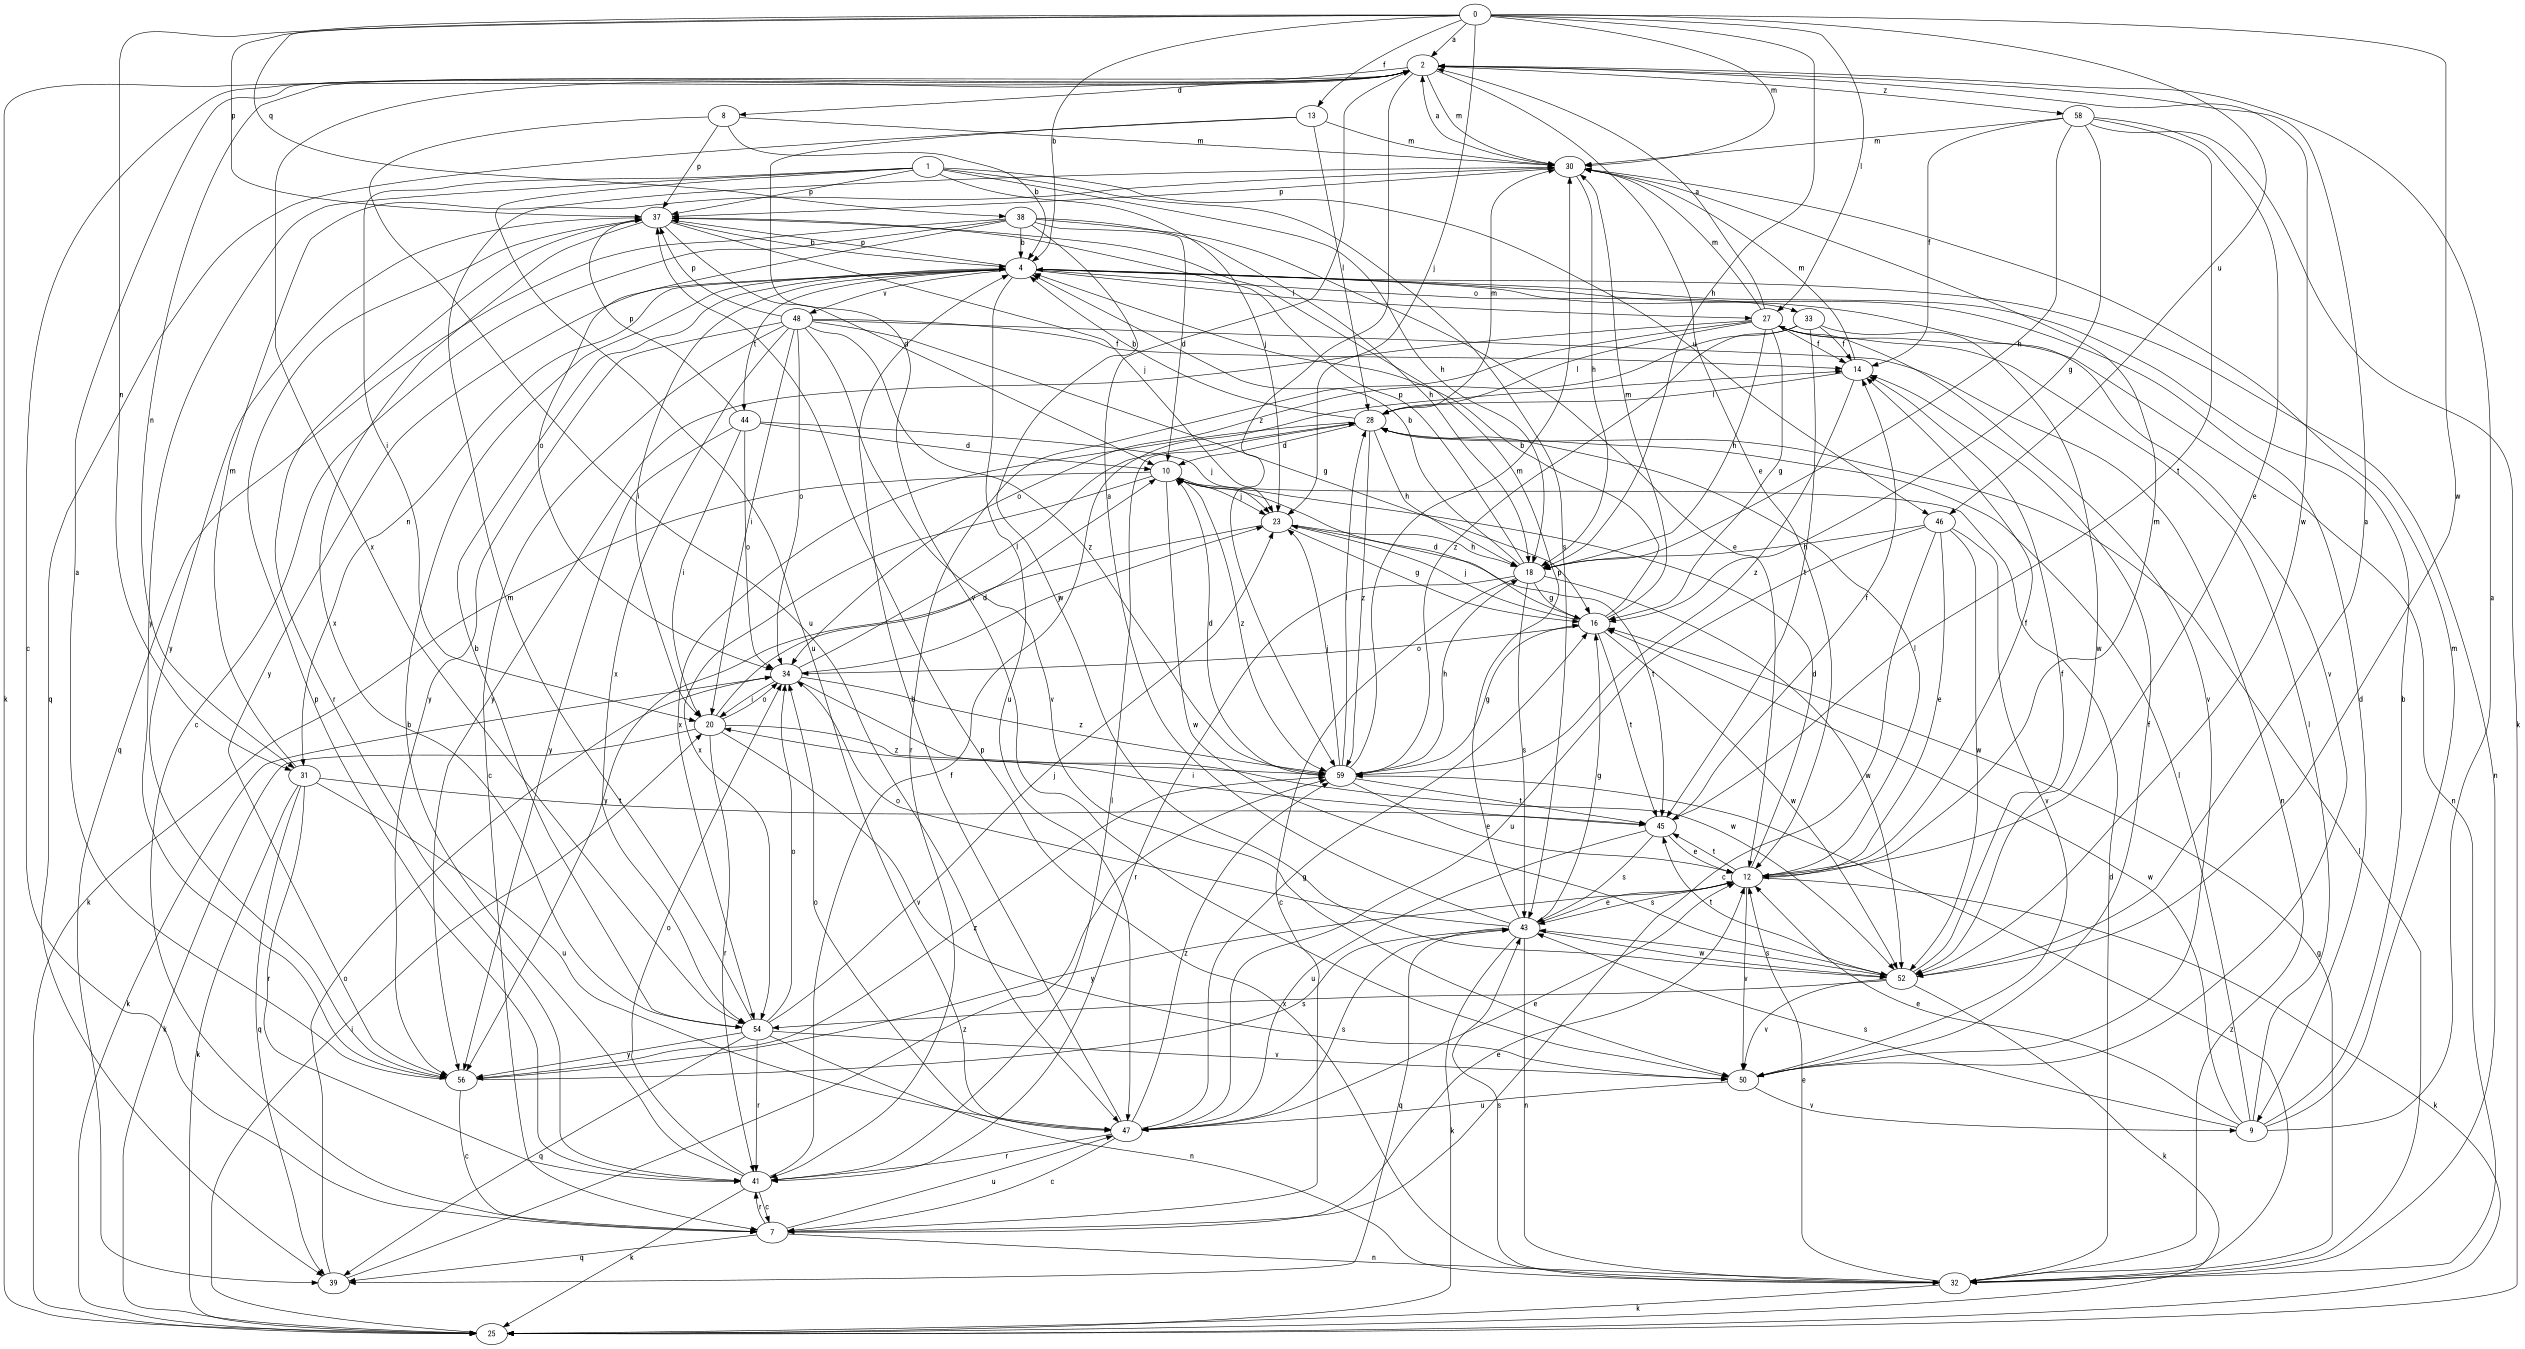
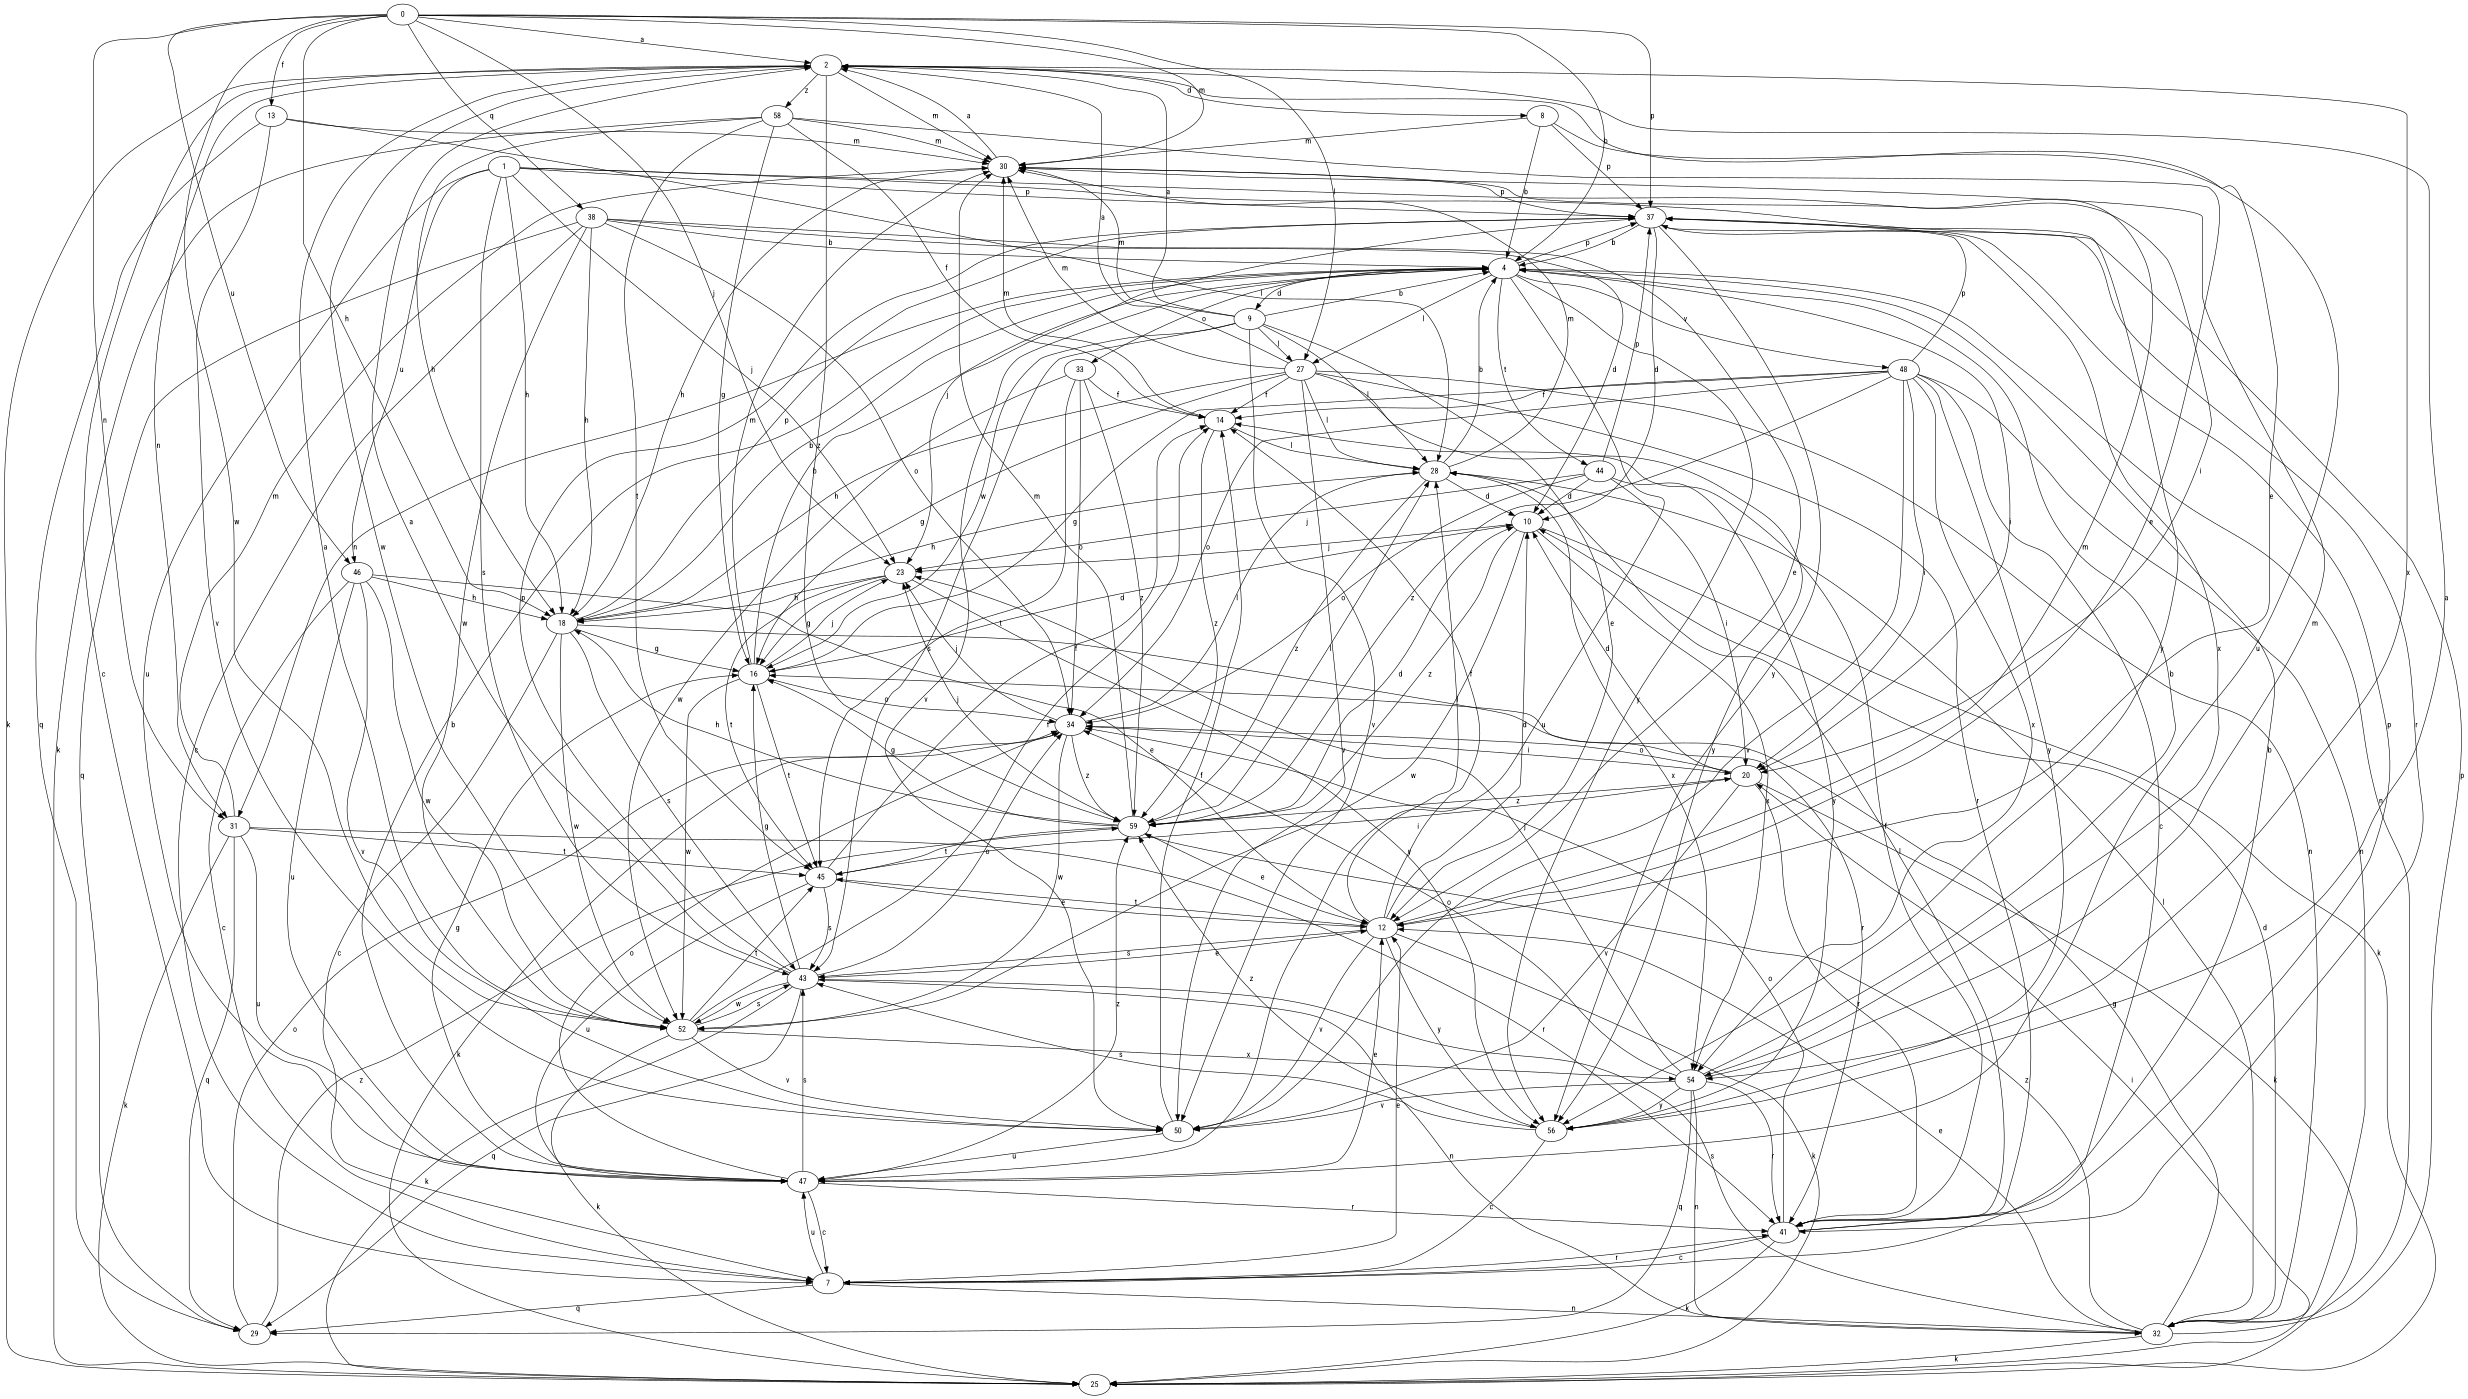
edge "50" -> "9": reversed
node "39": label "39" -> "29"
